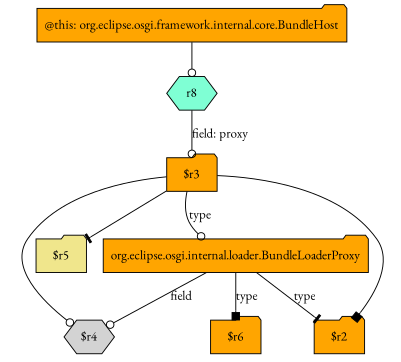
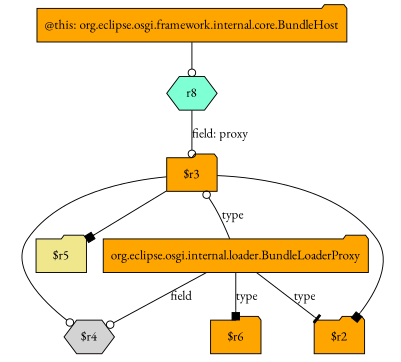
edge "$r3" -> "$r5": arrowhead tee -> box
edge "$r3" -> "org.eclipse.osgi.internal.loader.BundleLoaderProxy": reversed
